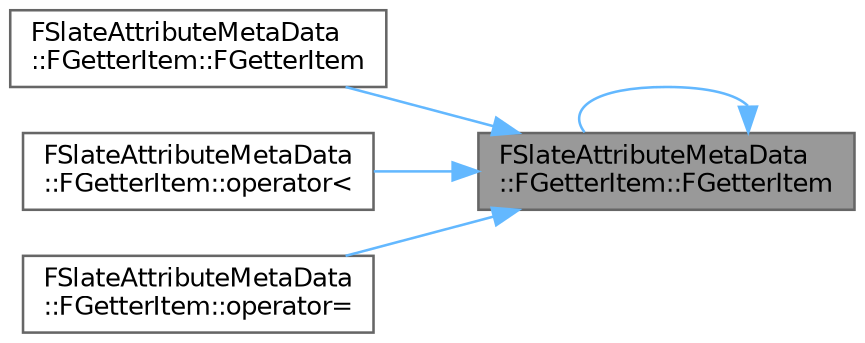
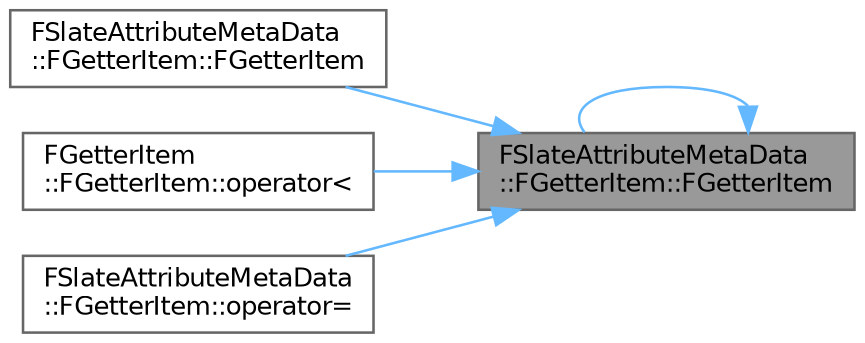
node "FSlateAttributeMetaData ::FGetterItem::operator<": label "FSlateAttributeMetaData ::FGetterItem::operator<" -> "FGetterItem ::FGetterItem::operator<"
